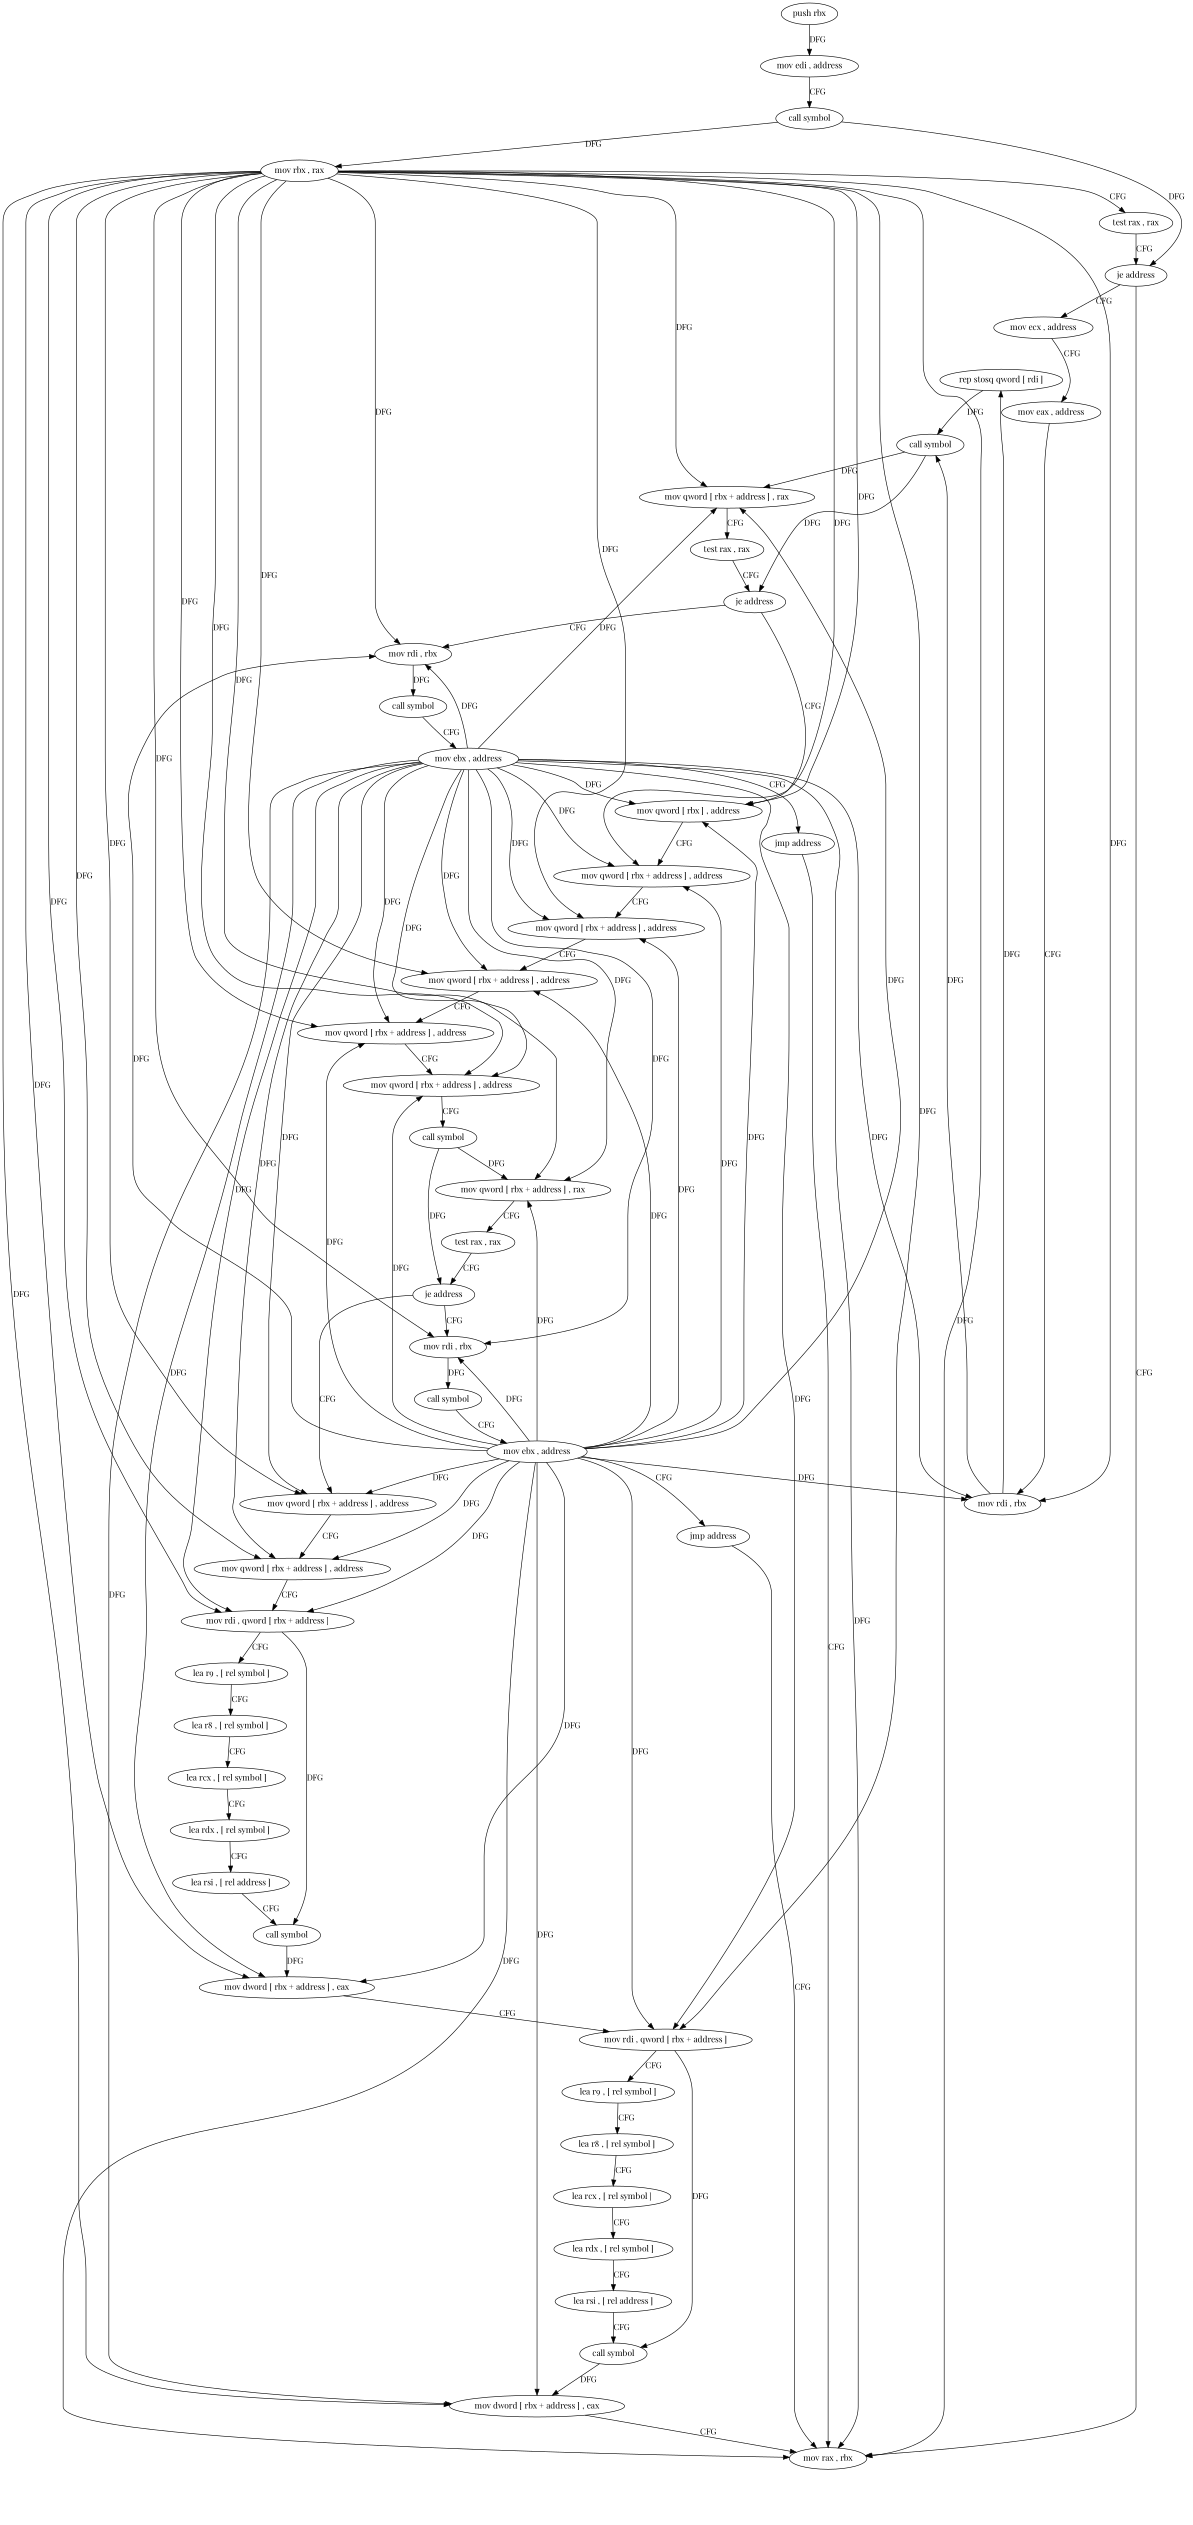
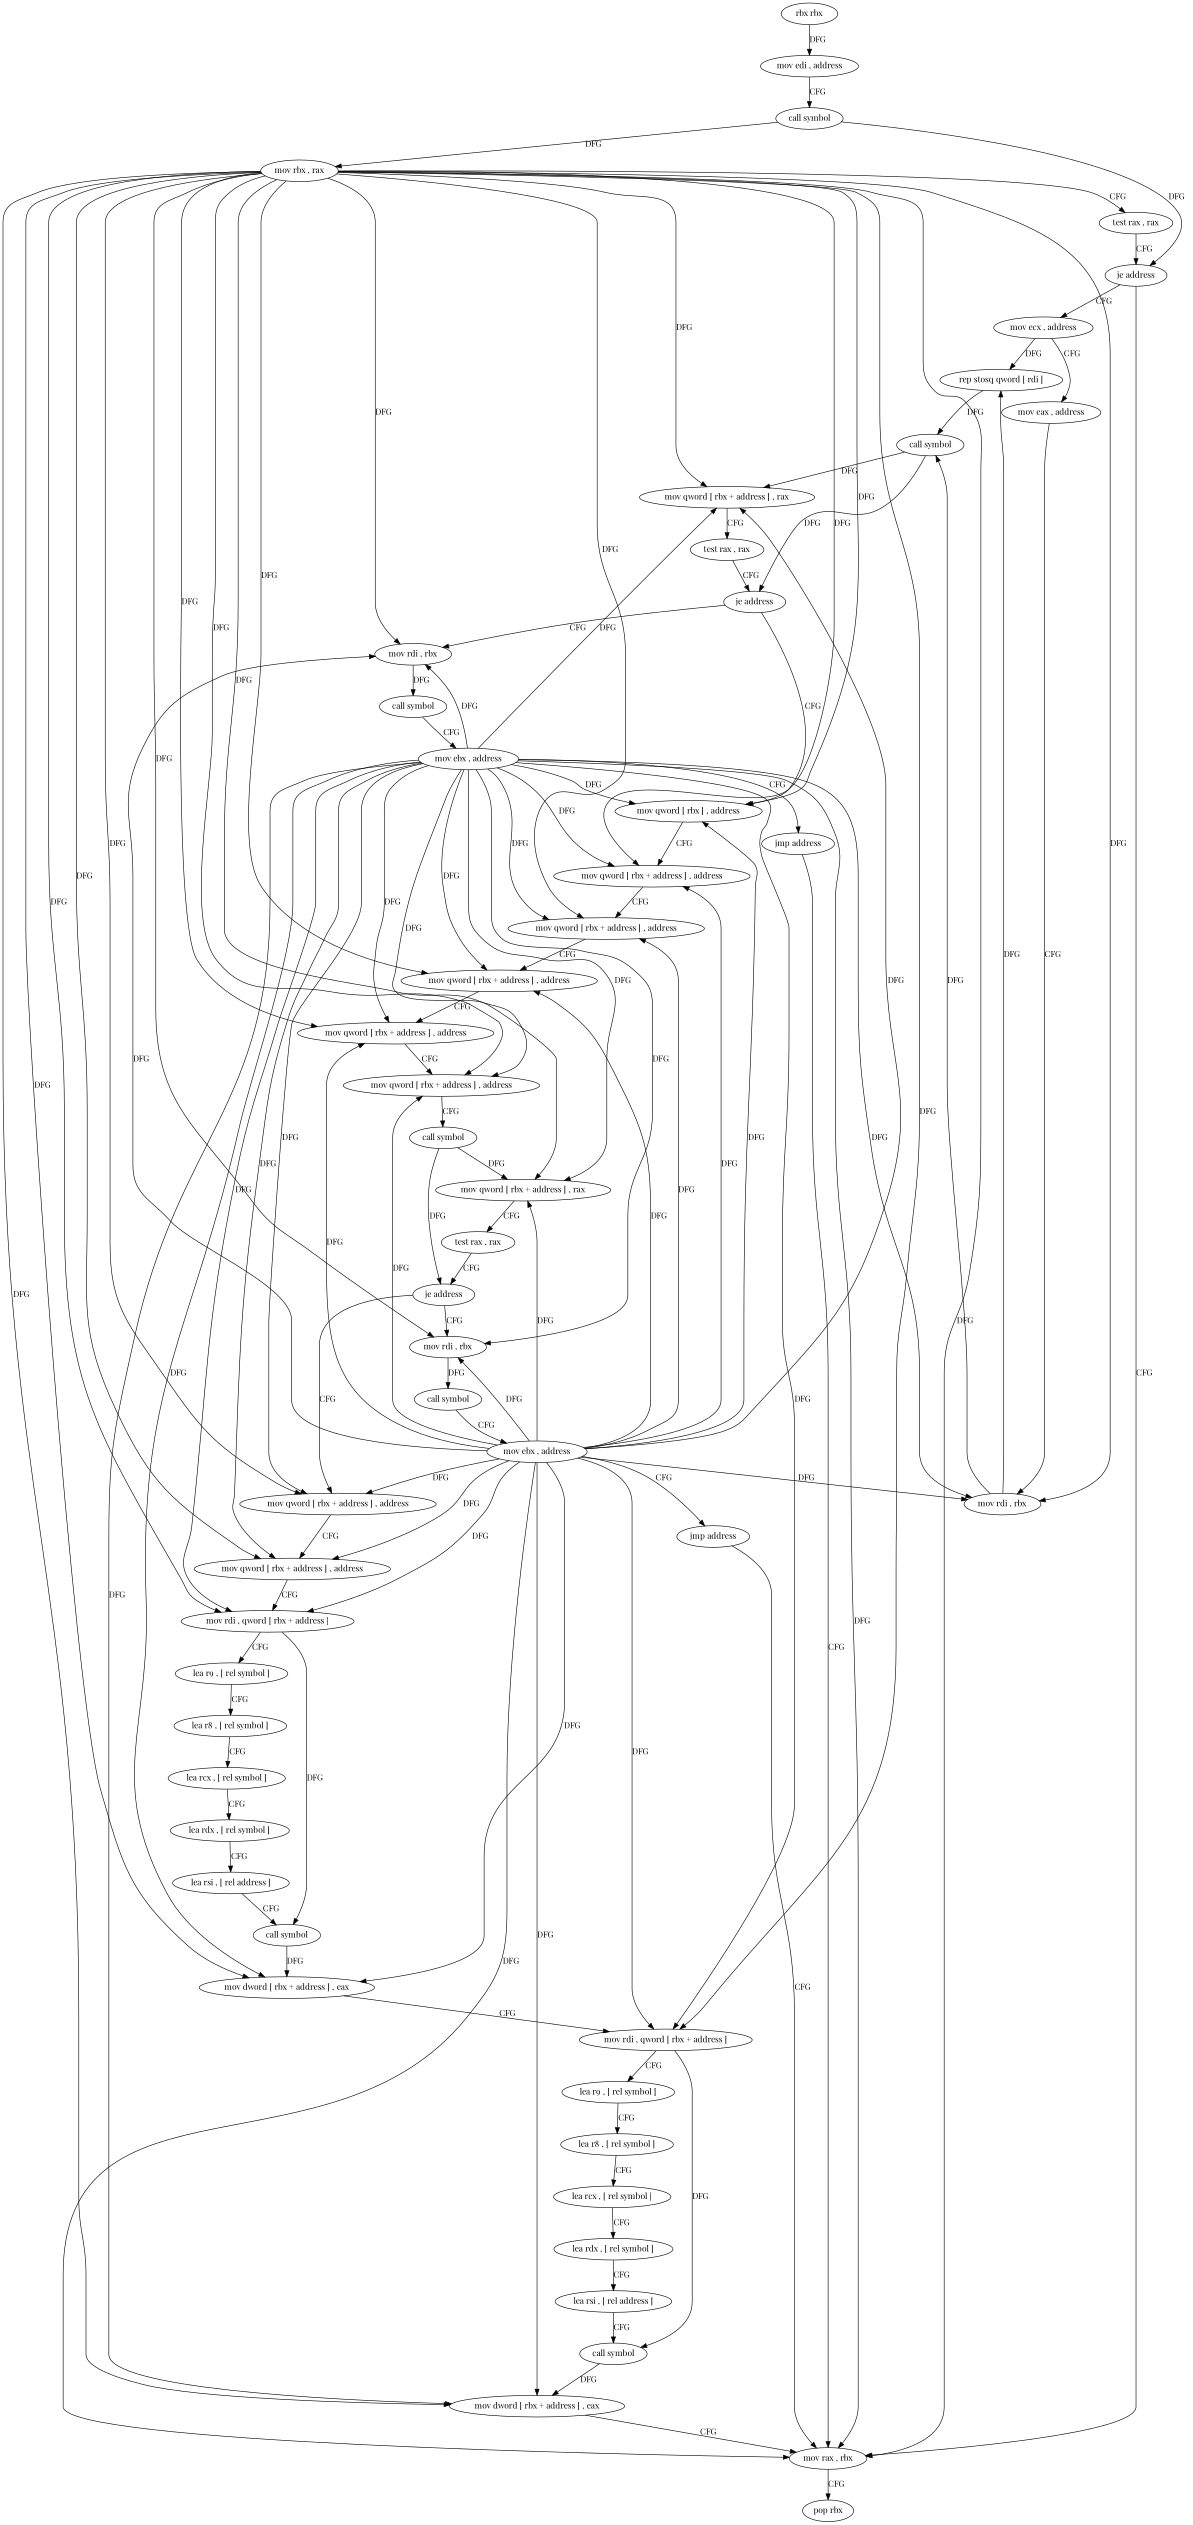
node "push rbx": label "push rbx" -> "rbx rbx"
edge "mov ecx , address" -> "rep stosq qword [ rdi ]": added, label "DFG"
node "pop rbx": added
